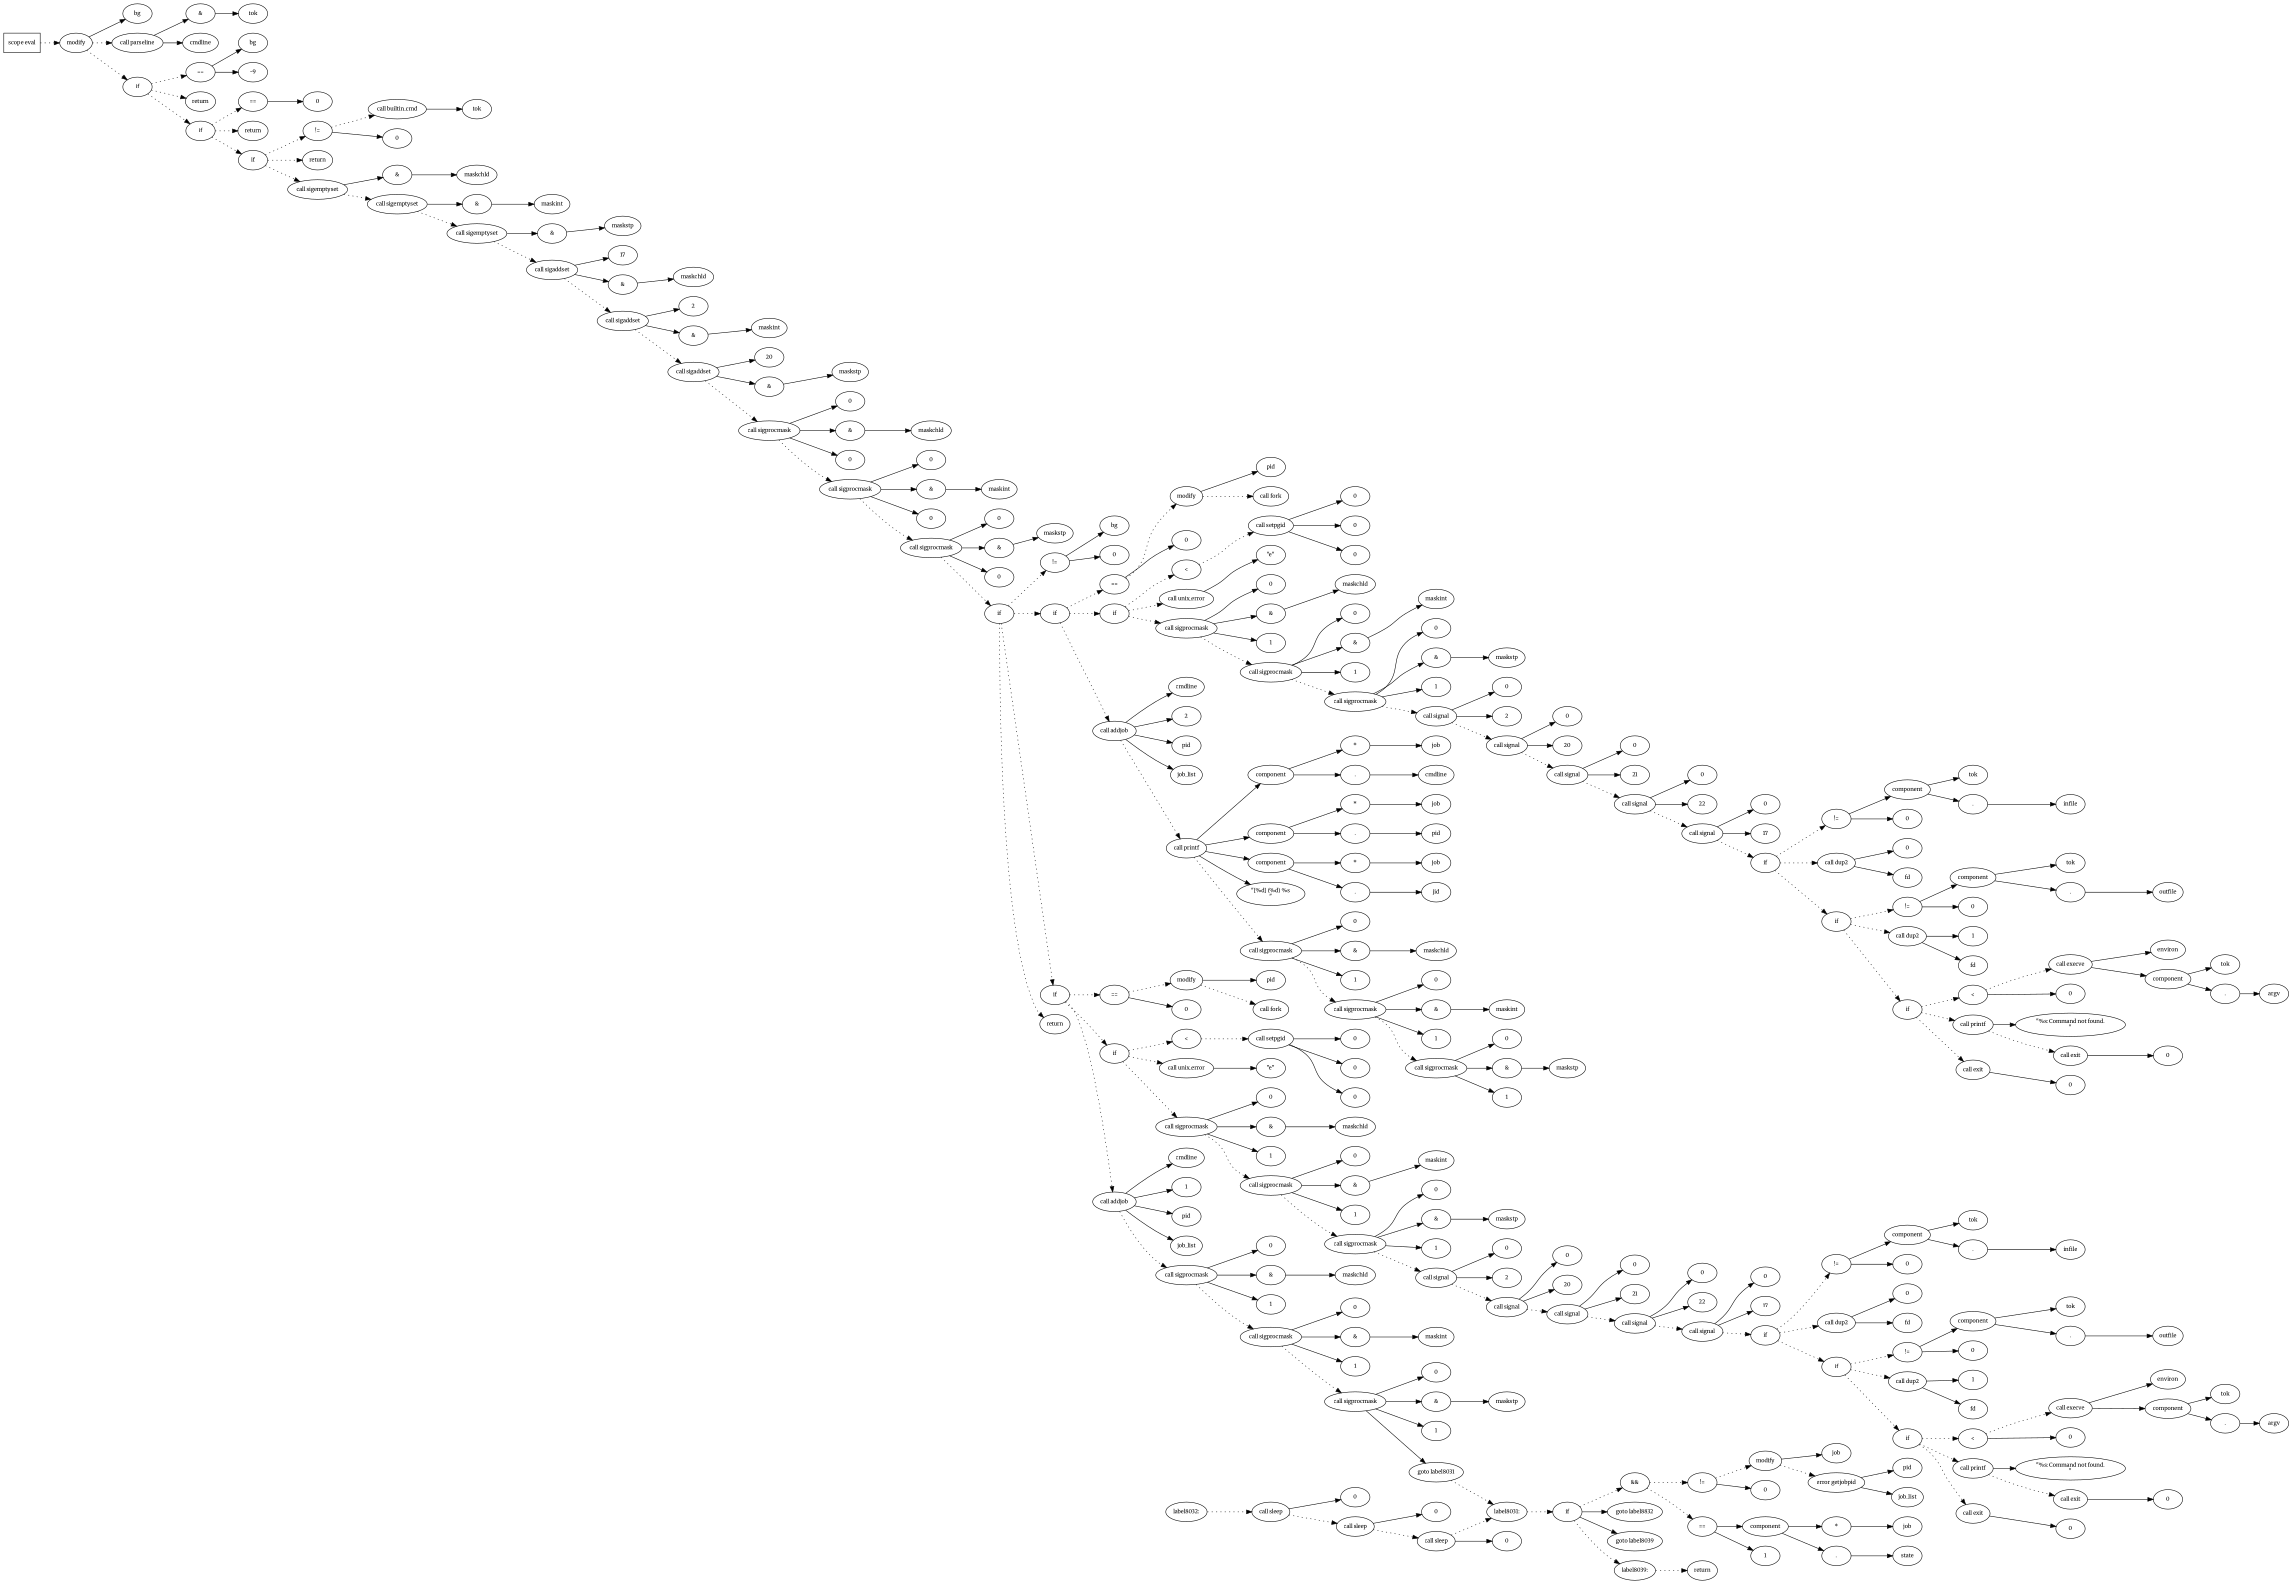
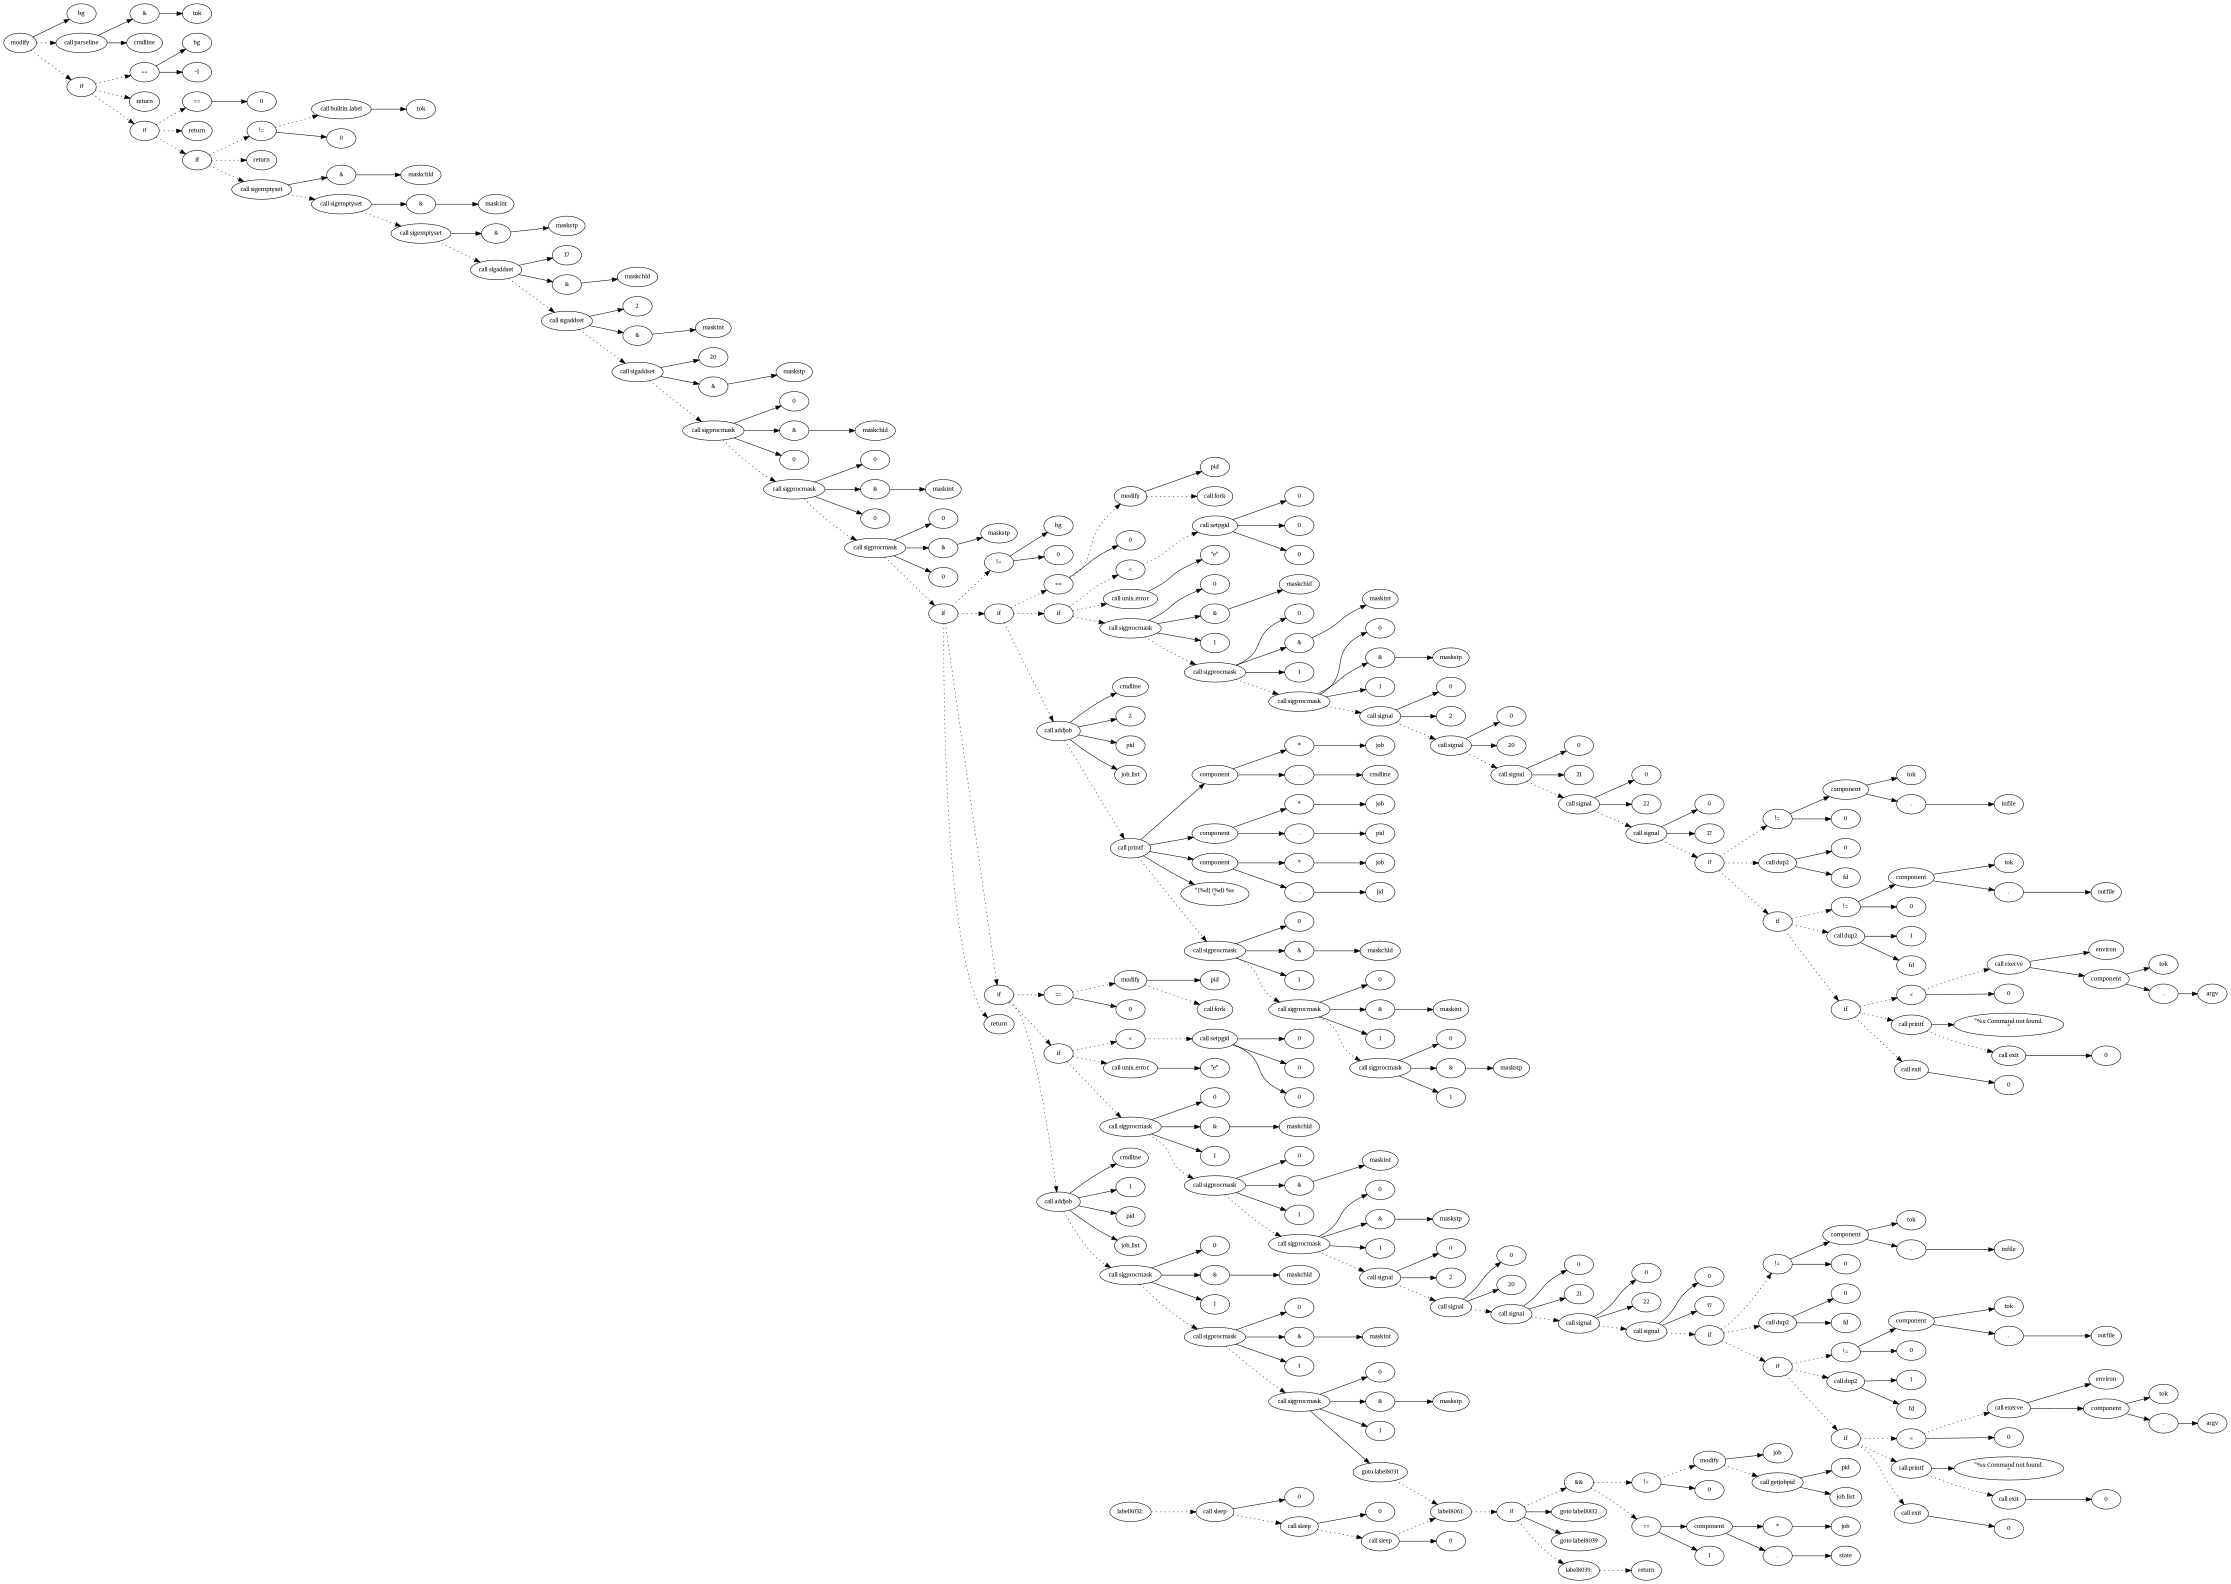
node "scope eval": removed
node "-9": label "-9" -> "-1"
node "call builtin_cmd": label "call builtin_cmd" -> "call builtin_label"
node "error getjobpid": label "error getjobpid" -> "call getjobpid"
node "label8031:": label "label8031:" -> "label8061:"
